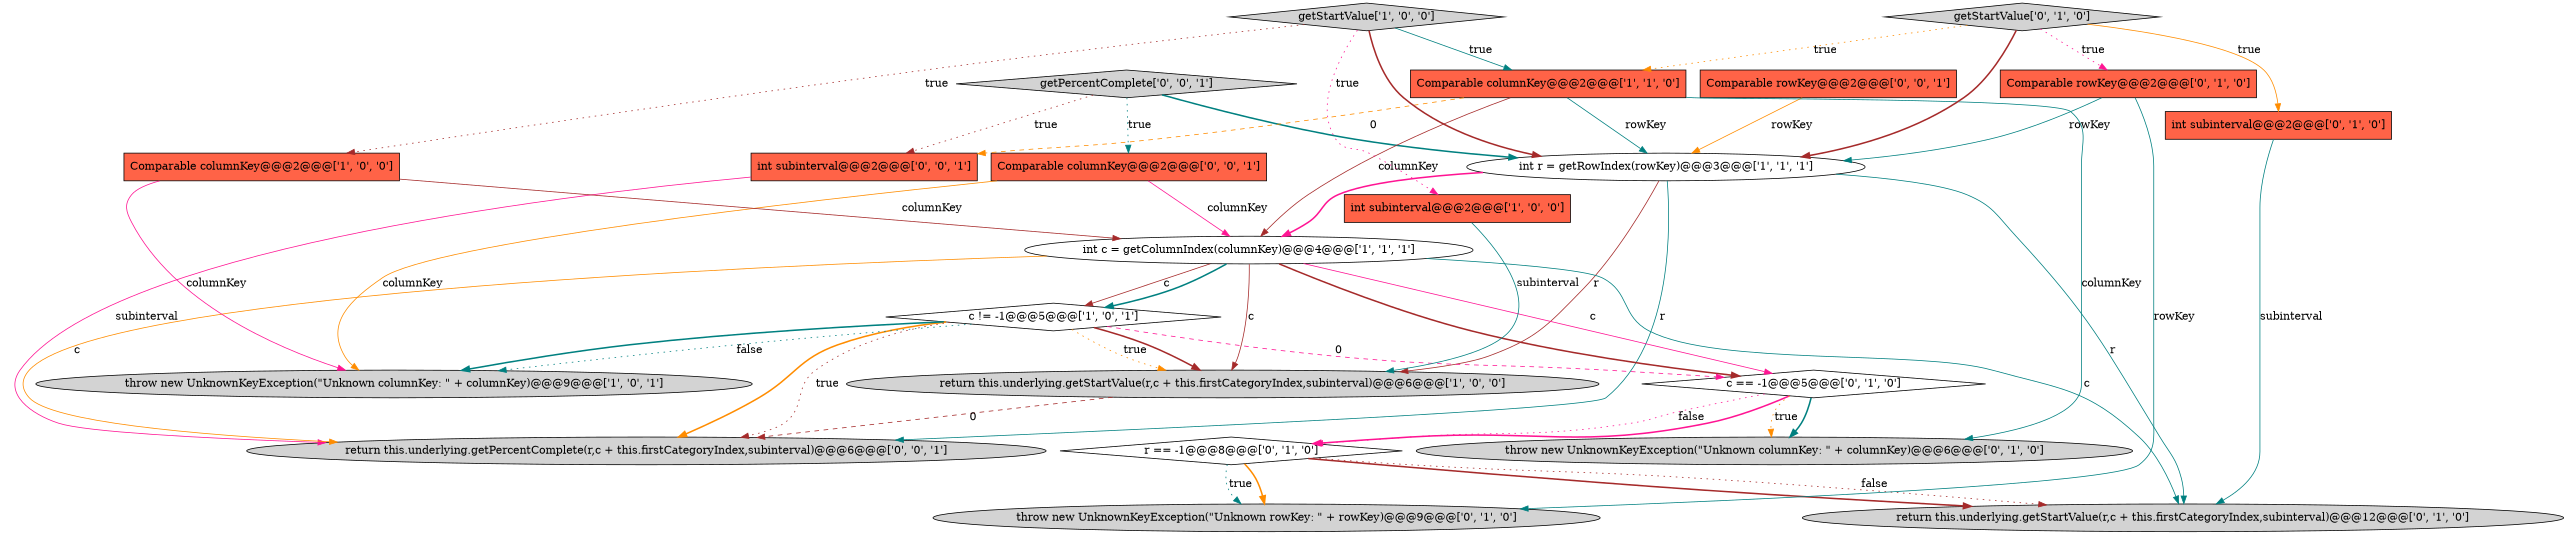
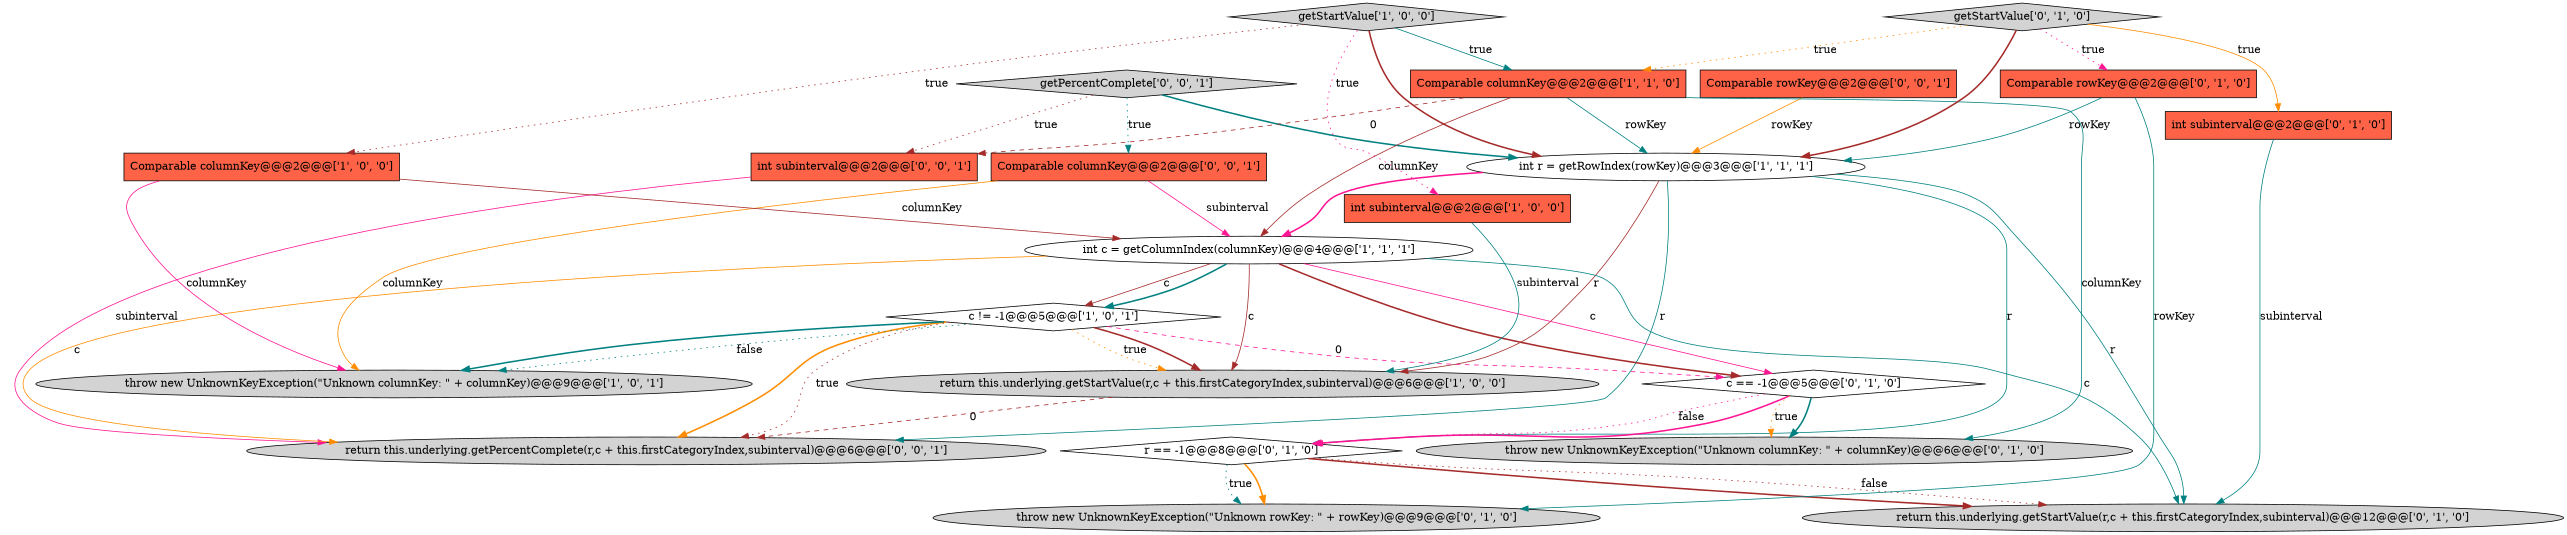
edge "Comparable columnKey@@@2@@@['1', '1', '0']" -> "int subinterval@@@2@@@['0', '0', '1']": color darkorange -> brown
edge "Comparable columnKey@@@2@@@['0', '0', '1']" -> "int c = getColumnIndex(columnKey)@@@4@@@['1', '1', '1']": label "columnKey" -> "subinterval"
edge "int r = getRowIndex(rowKey)@@@3@@@['1', '1', '1']" -> "r == -1@@@8@@@['0', '1', '0']": added, label "r"
